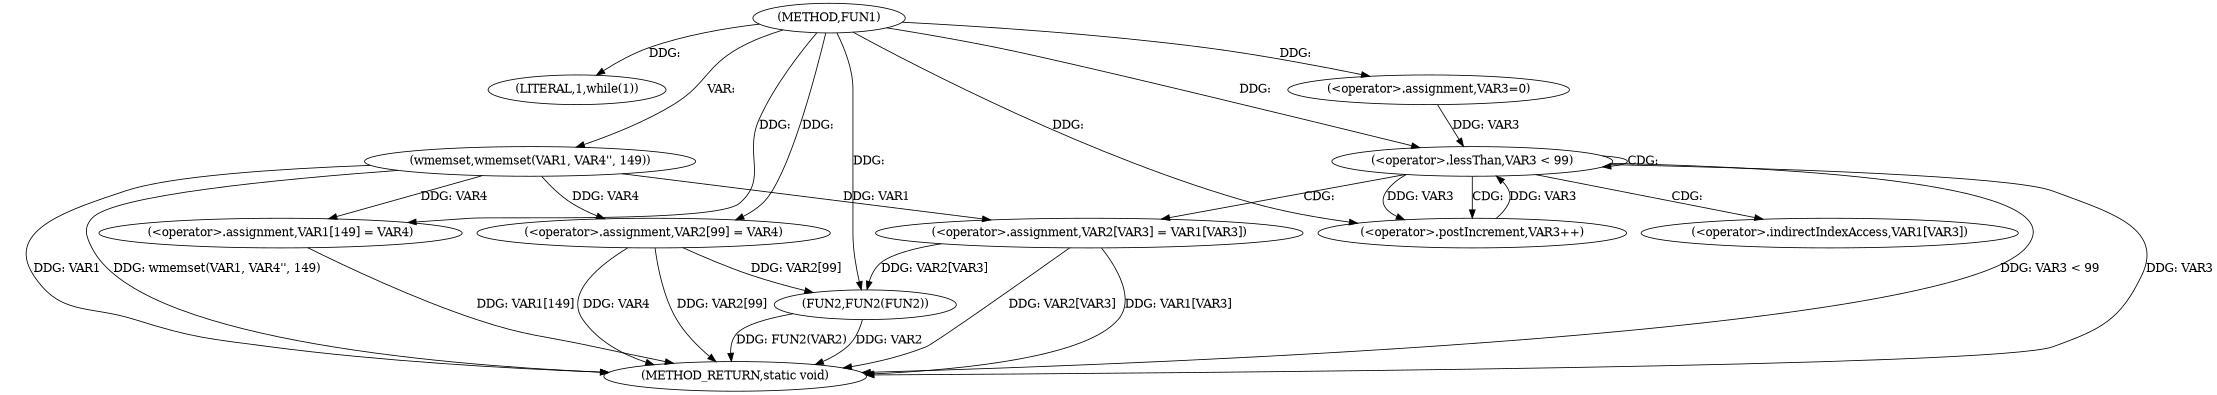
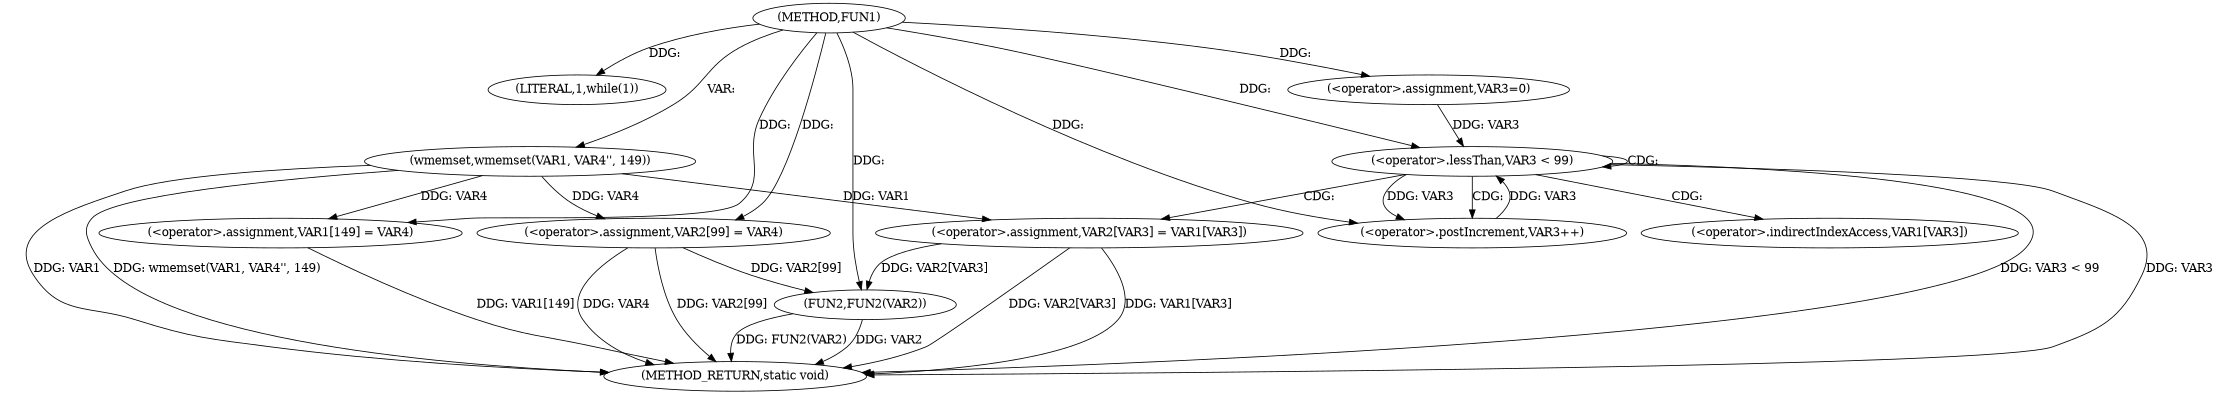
node "(FUN2,FUN2(FUN2))": label "(FUN2,FUN2(FUN2))" -> "(FUN2,FUN2(VAR2))"
